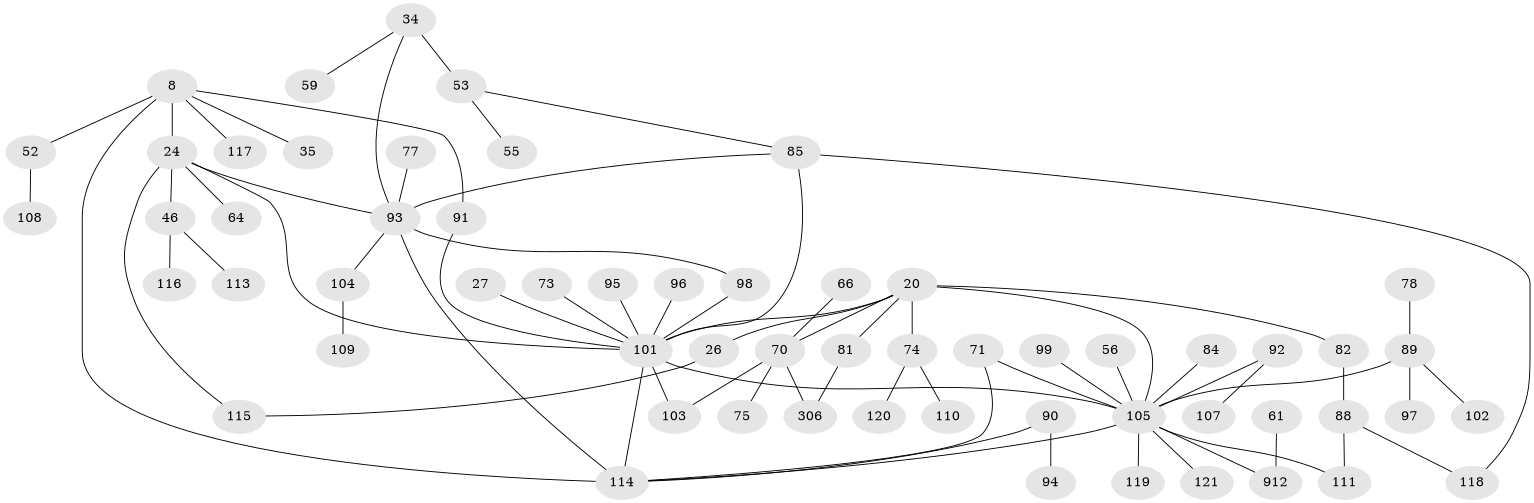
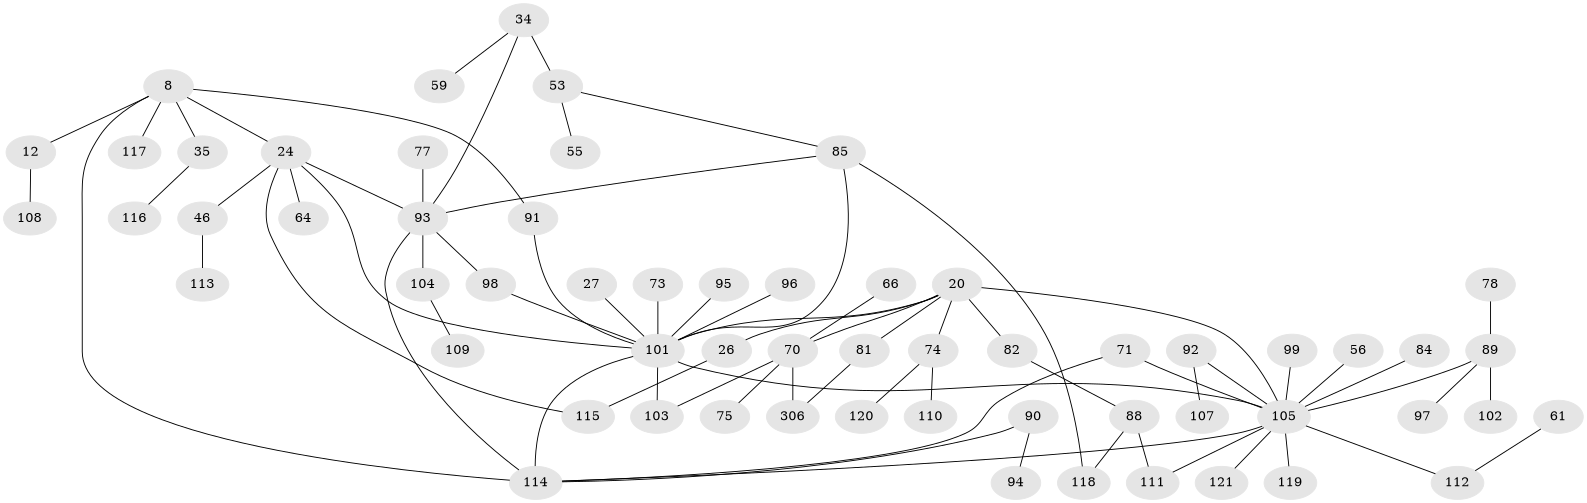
node "52": label "52" -> "12"
edge "46" -- "116": now "35" -- "116"
node "912": label "912" -> "112"
